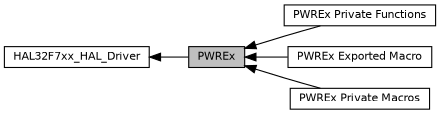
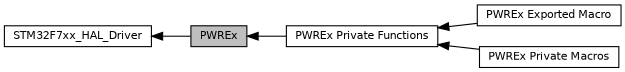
node "HAL32F7xx_HAL_Driver": label "HAL32F7xx_HAL_Driver" -> "STM32F7xx_HAL_Driver"
edge "PWREx Exported Macro" -> "PWREx": now "PWREx Exported Macro" -> "PWREx Private Functions"
edge "PWREx Private Macros" -> "PWREx": now "PWREx Private Macros" -> "PWREx Private Functions"
